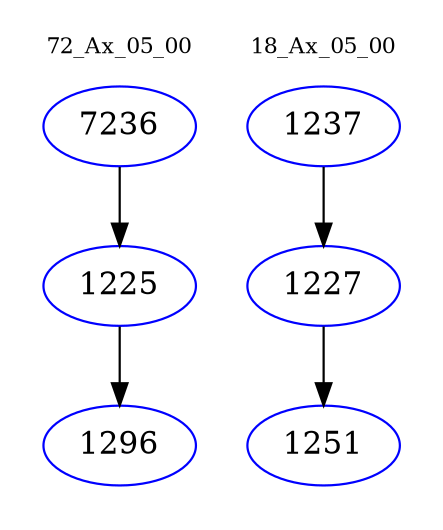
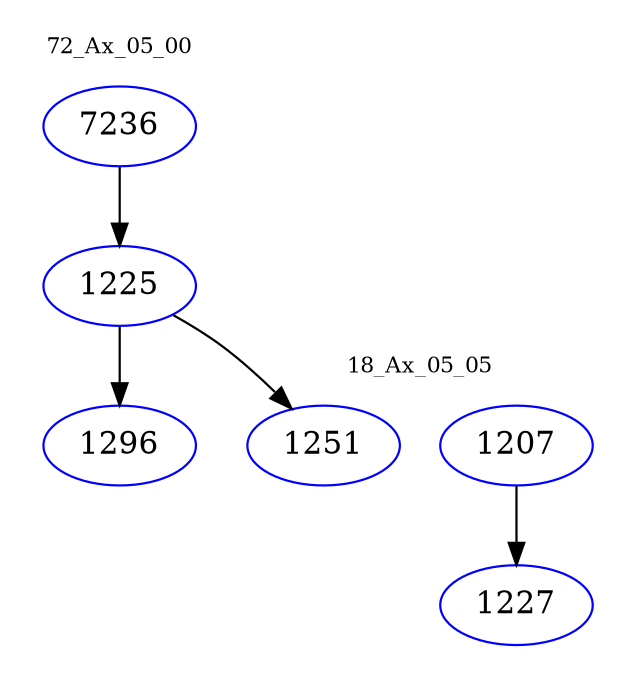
cluster "18_Ax_05_00": label "18_Ax_05_00" -> "18_Ax_05_05"
node "1237": label "1237" -> "1207"
edge "1227" -> "1251": now "1225" -> "1251"
